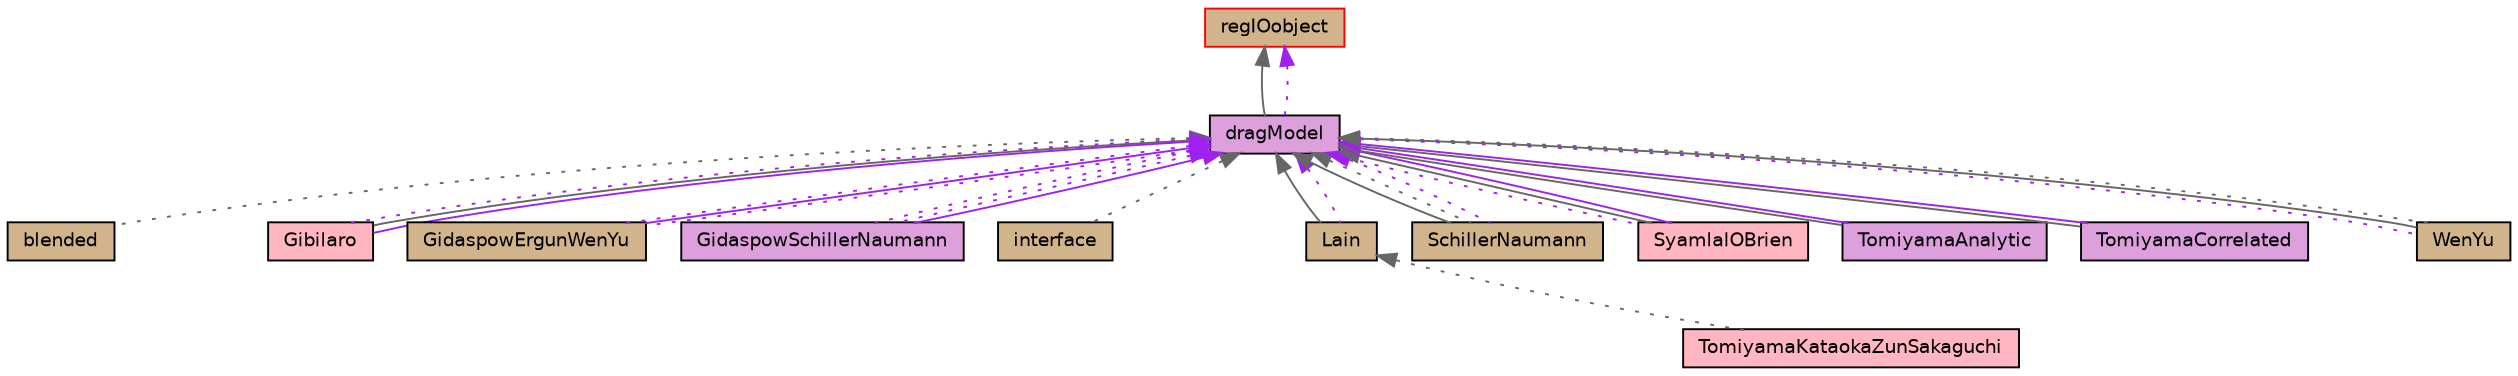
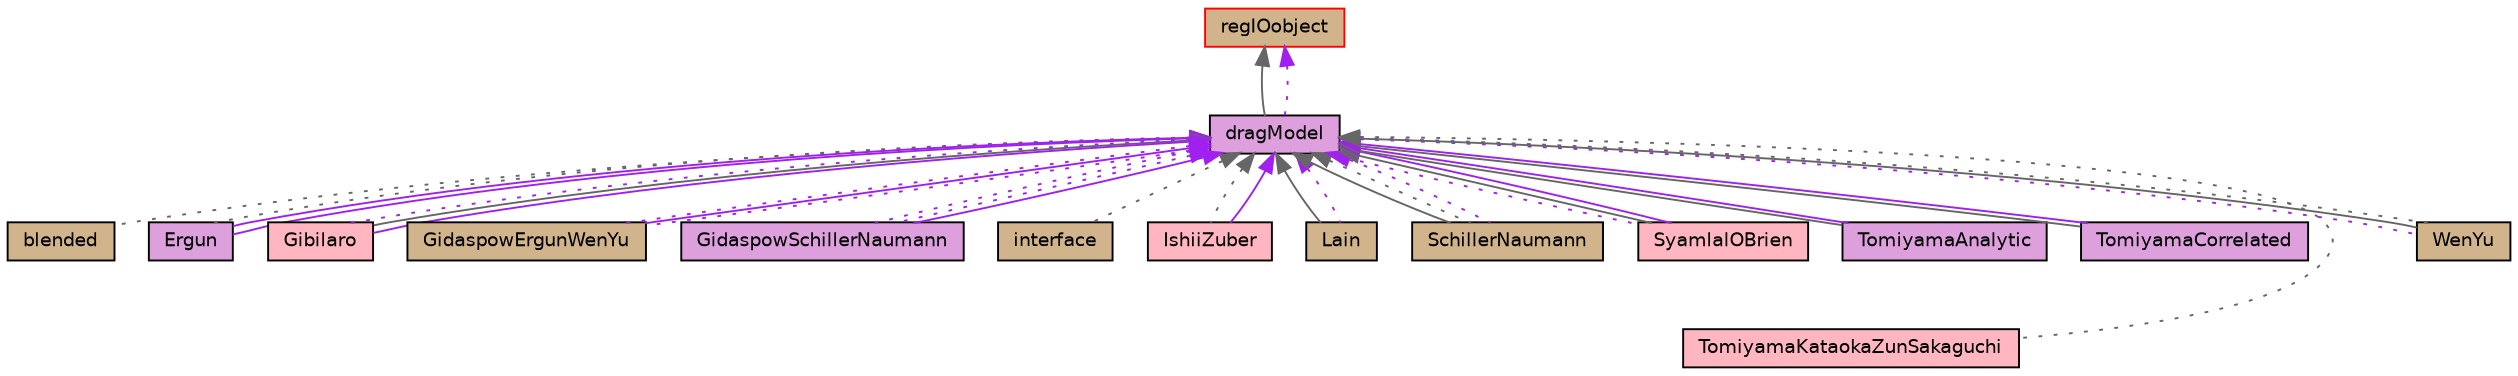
node "Ergun": added
node "IshiiZuber": added
edge "TomiyamaKataokaZunSakaguchi" -> "Lain": now "TomiyamaKataokaZunSakaguchi" -> "dragModel"
